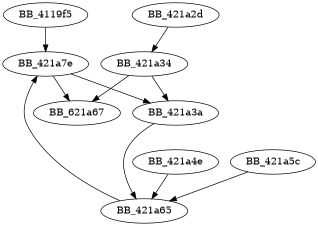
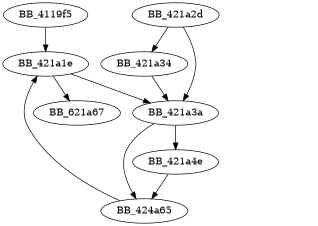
edge "BB_421a2d" -> "BB_421a3a": added
node "BB_421a7e": label "BB_421a7e" -> "BB_421a1e"
edge "BB_421a34" -> "BB_621a67": removed
edge "BB_421a3a" -> "BB_421a4e": added
node "BB_421a5c": removed
node "BB_421a65": label "BB_421a65" -> "BB_424a65"
